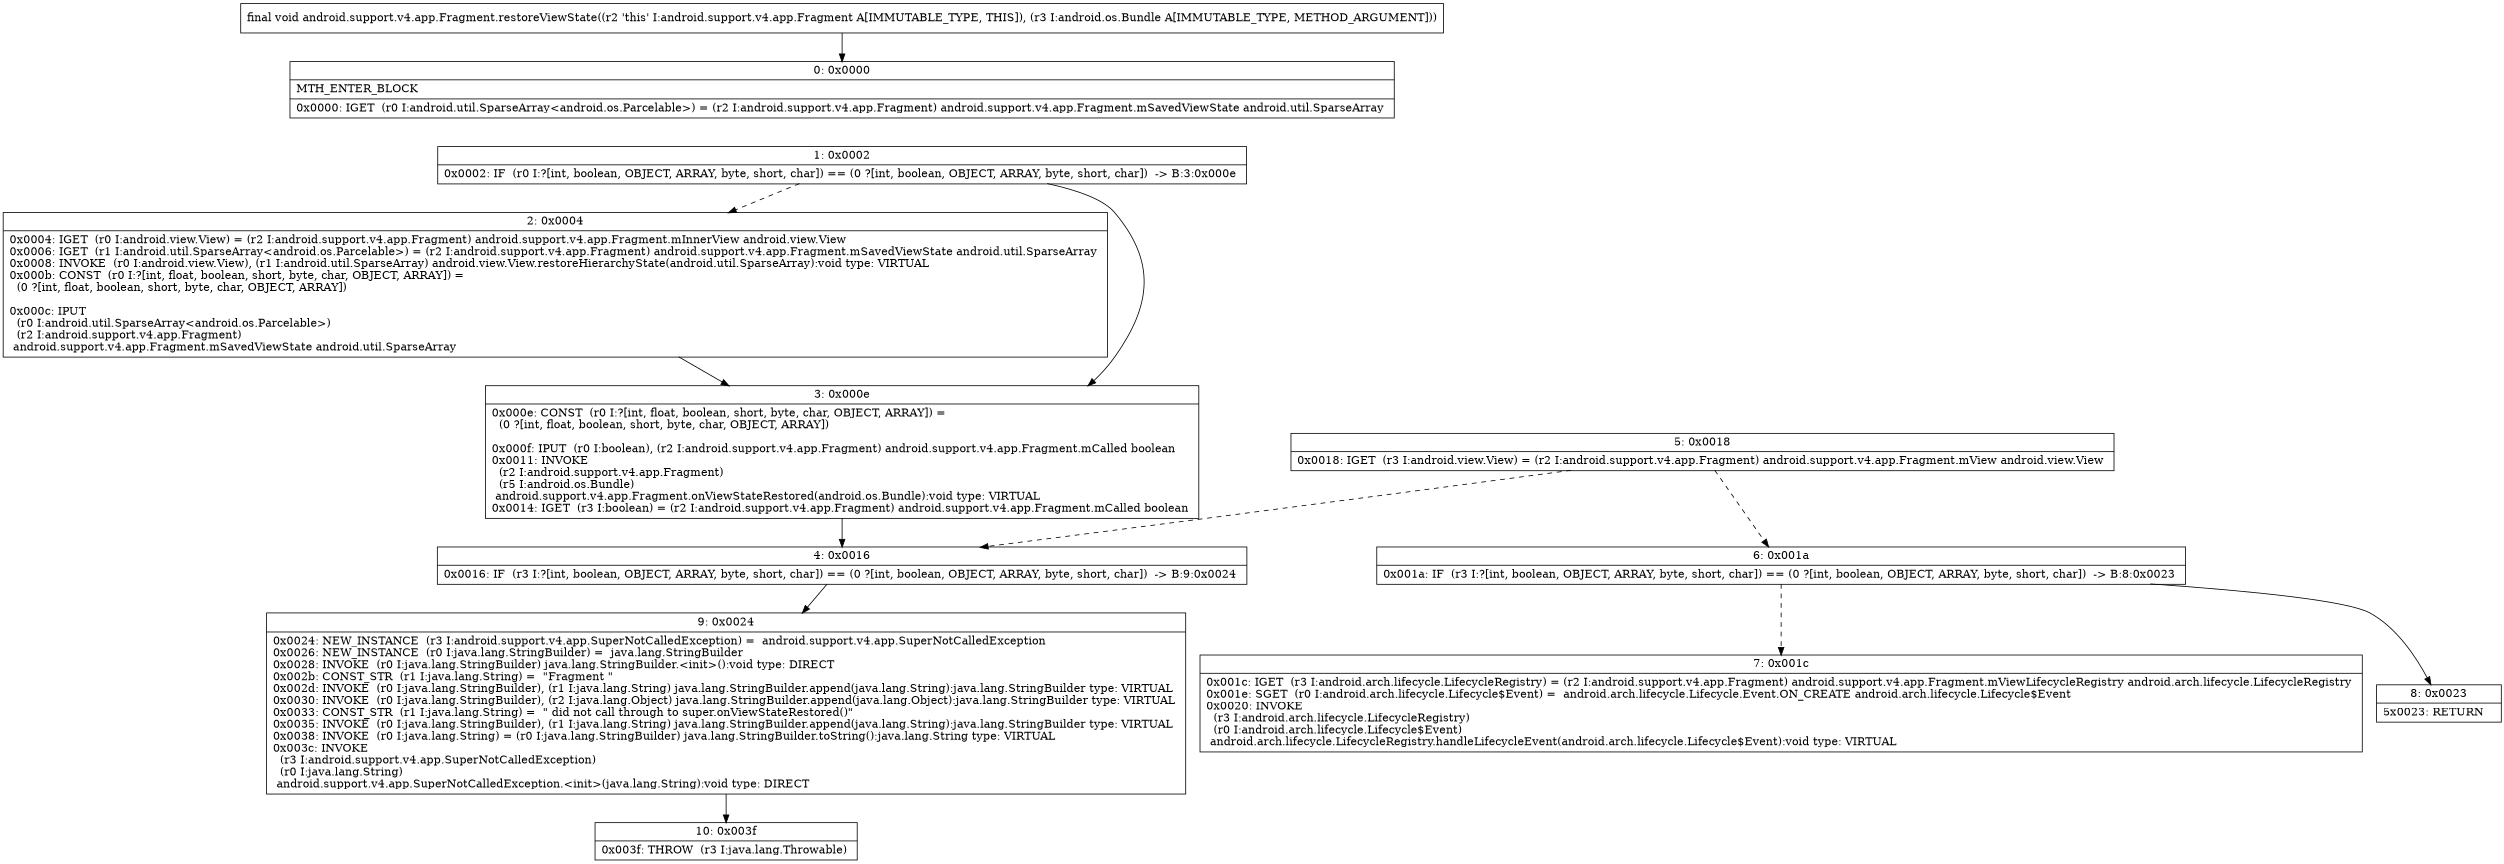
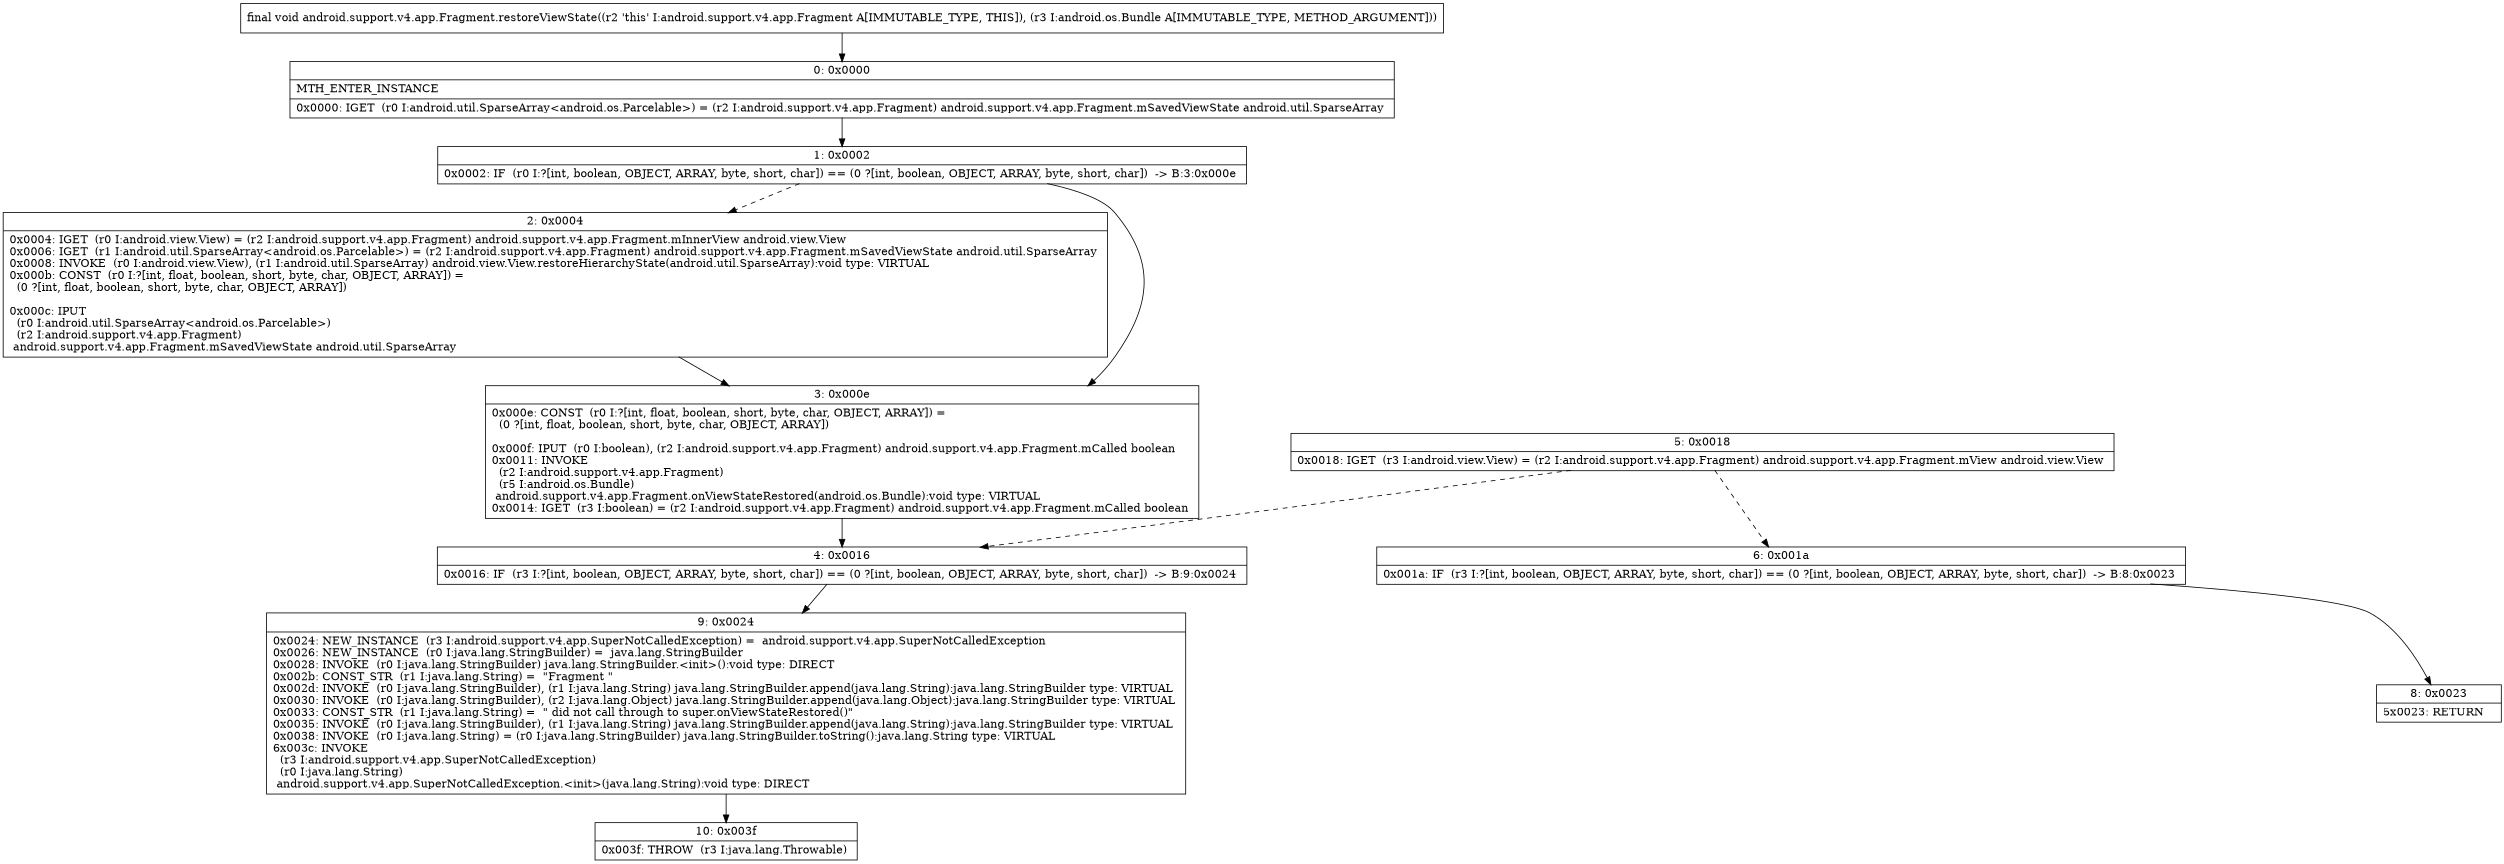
node "0: 0x0000": text "MTH_ENTER_BLOCK" -> "MTH_ENTER_INSTANCE"
edge "0: 0x0000" -> "1: 0x0002": added
node "7: 0x001c": removed
node "9: 0x0024": text "0x003c: INVOKE" -> "6x003c: INVOKE"
